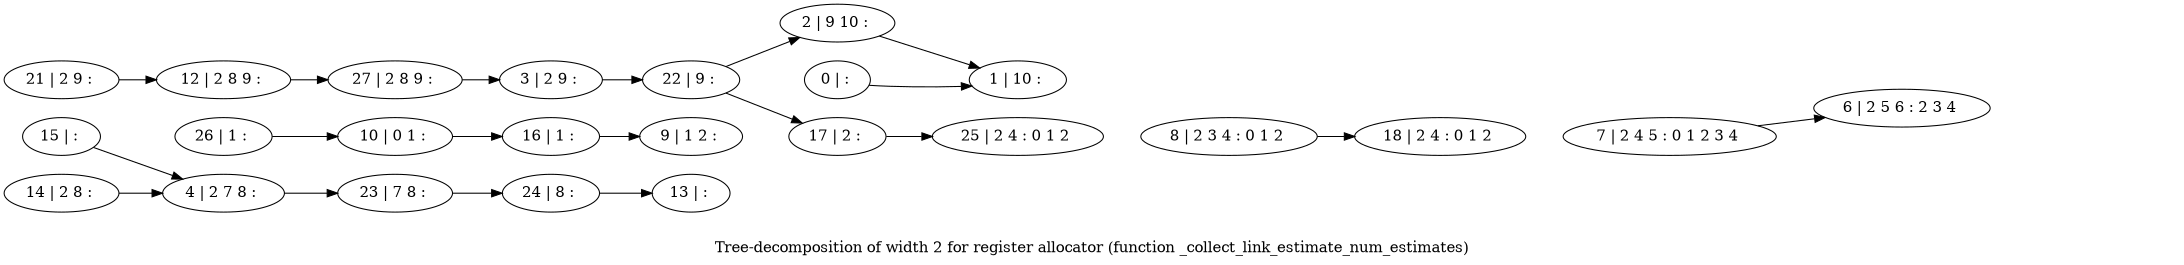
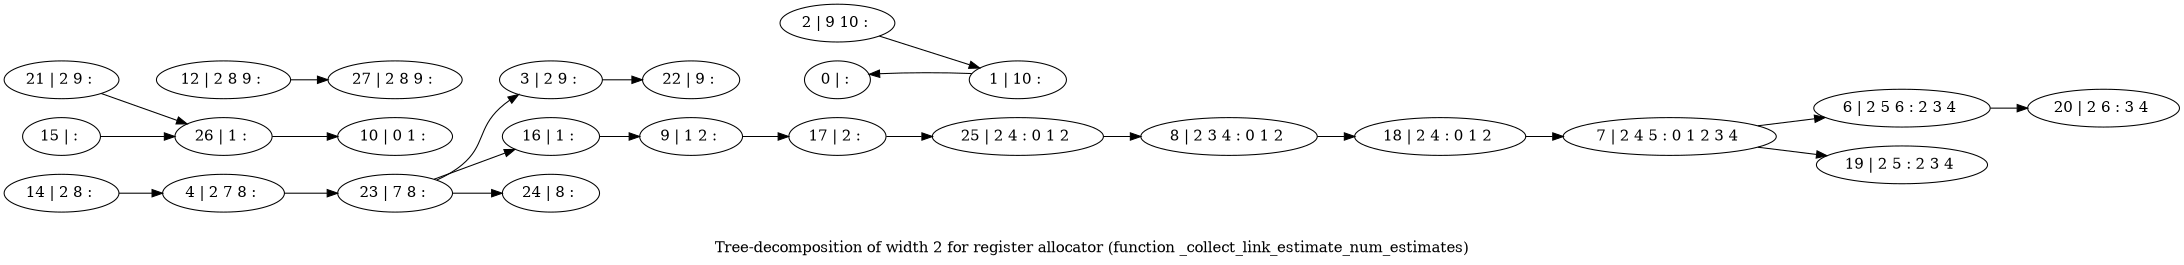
edge "22 | 9 :" -> "2 | 9 10 :": removed
edge "21 | 2 9 :" -> "12 | 2 8 9 :": now "21 | 2 9 :" -> "26 | 1 :"
edge "27 | 2 8 9 :" -> "3 | 2 9 :": now "23 | 7 8 :" -> "3 | 2 9 :"
edge "0 | :" -> "1 | 10 :": reversed
edge "22 | 9 :" -> "17 | 2 :": now "9 | 1 2 :" -> "17 | 2 :"
node "20 | 2 6 : 3 4": added
edge "10 | 0 1 :" -> "16 | 1 :": now "23 | 7 8 :" -> "16 | 1 :"
edge "25 | 2 4 : 0 1 2" -> "8 | 2 3 4 : 0 1 2": added
edge "18 | 2 4 : 0 1 2" -> "7 | 2 4 5 : 0 1 2 3 4": added
edge "15 | :" -> "4 | 2 7 8 :": now "15 | :" -> "26 | 1 :"
node "19 | 2 5 : 2 3 4": added
node "13 | :": removed
